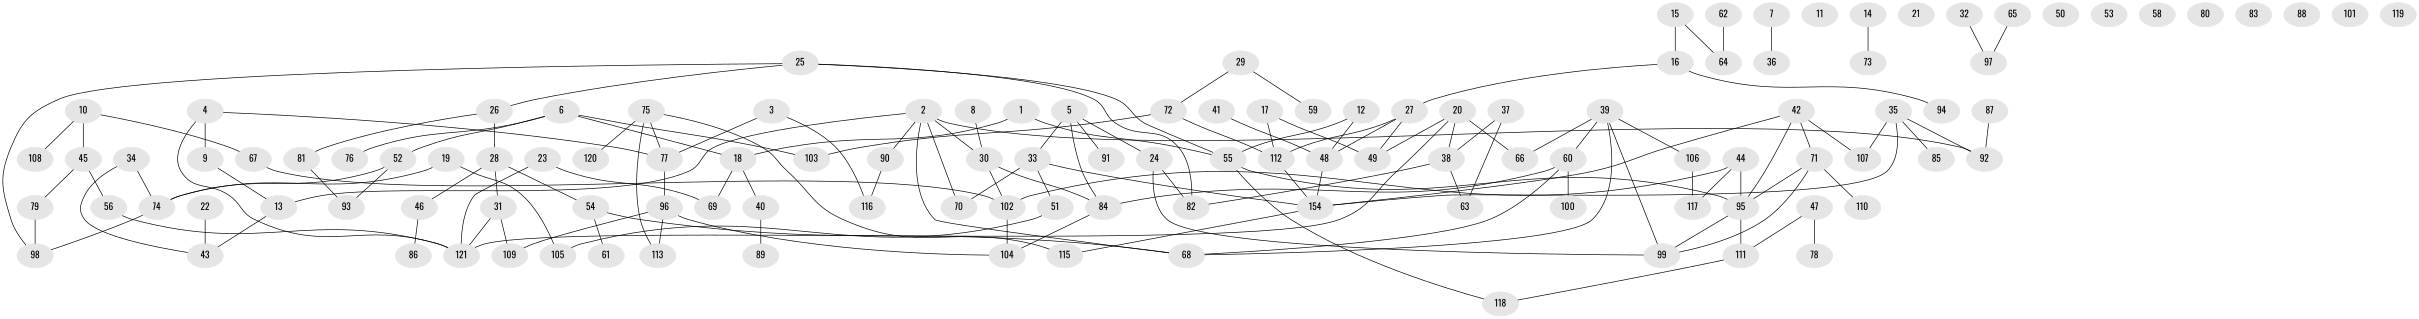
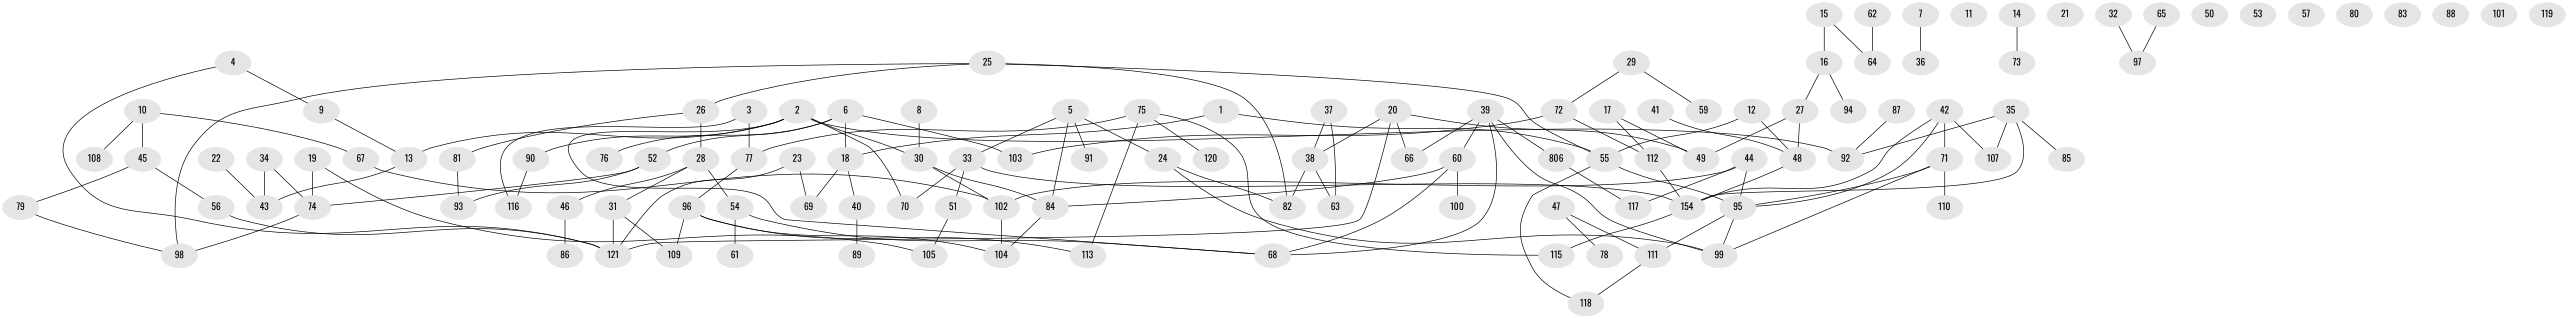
node "58": label "58" -> "57"
edge "4" -- "77": removed
edge "27" -- "112": removed
node "106": label "106" -> "806"
